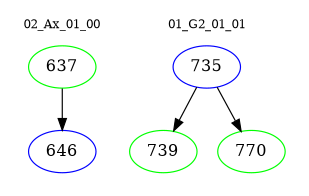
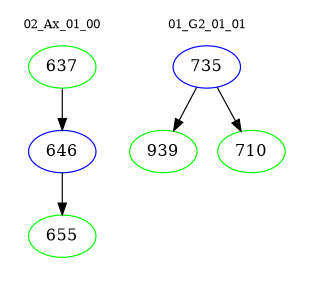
node "739": label "739" -> "939"
node "770": label "770" -> "710"
node "655": added
